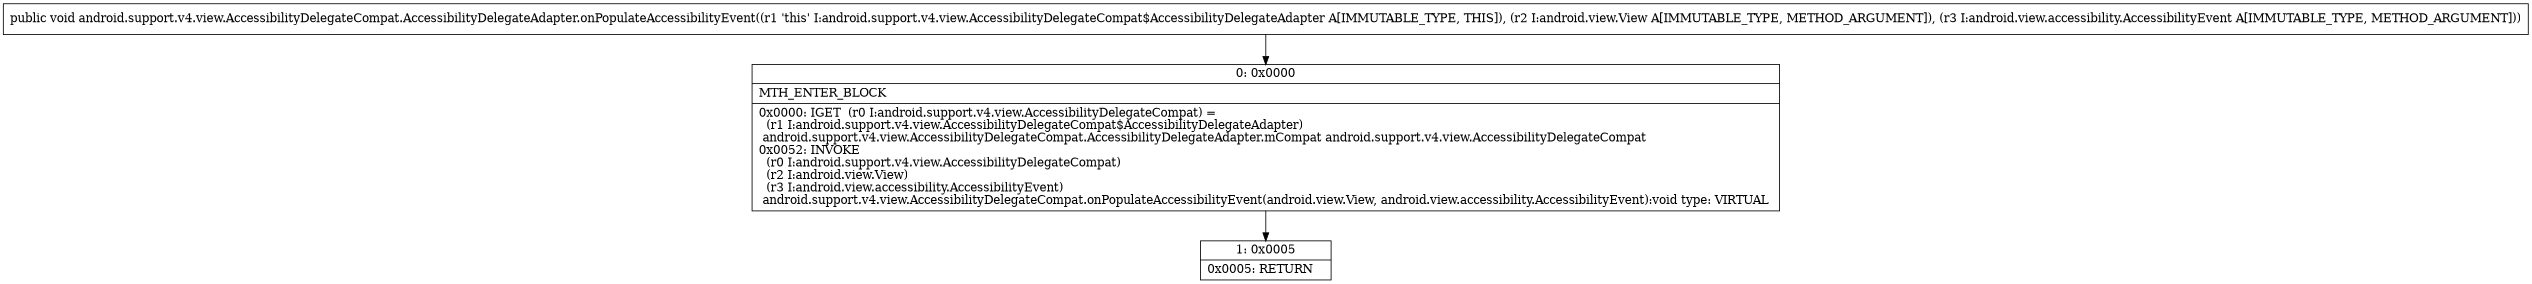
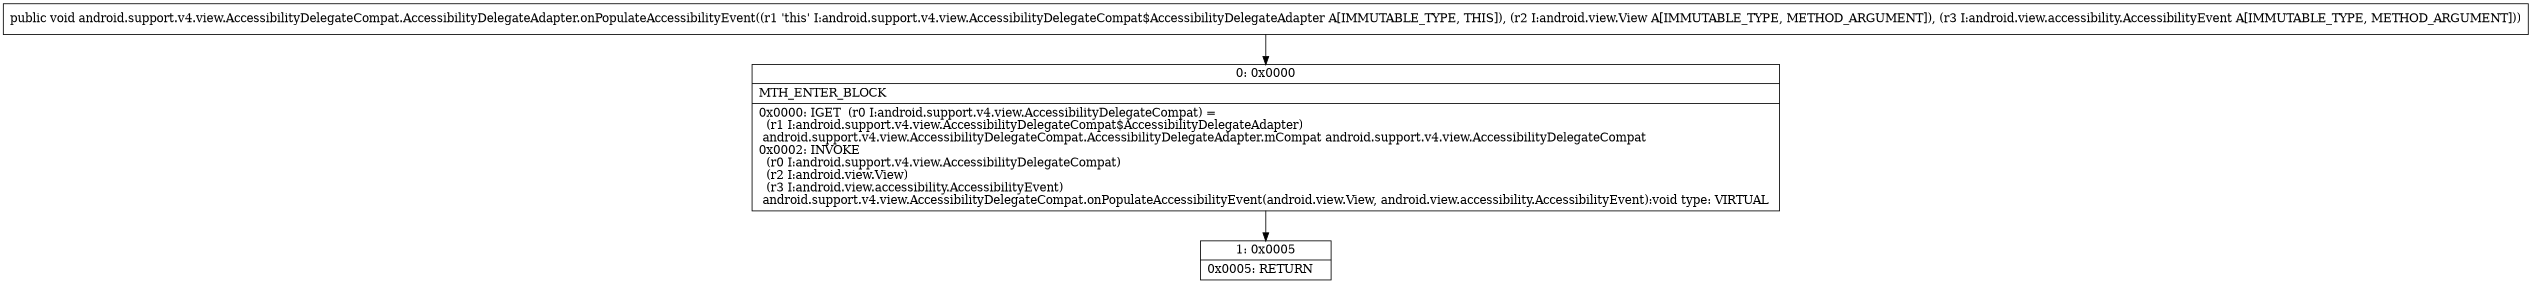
node "0: 0x0000": text "0x0052: INVOKE" -> "0x0002: INVOKE"
